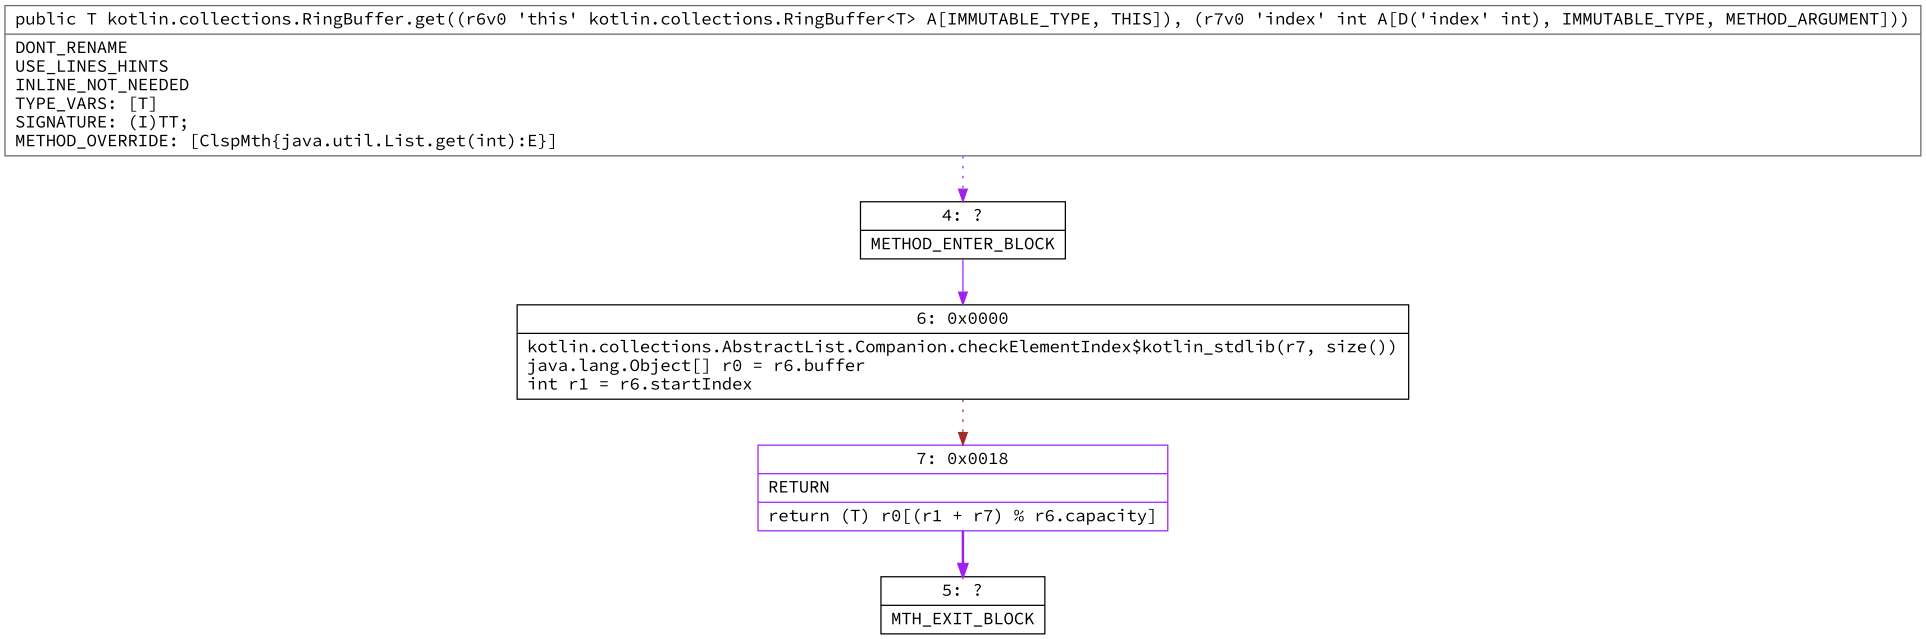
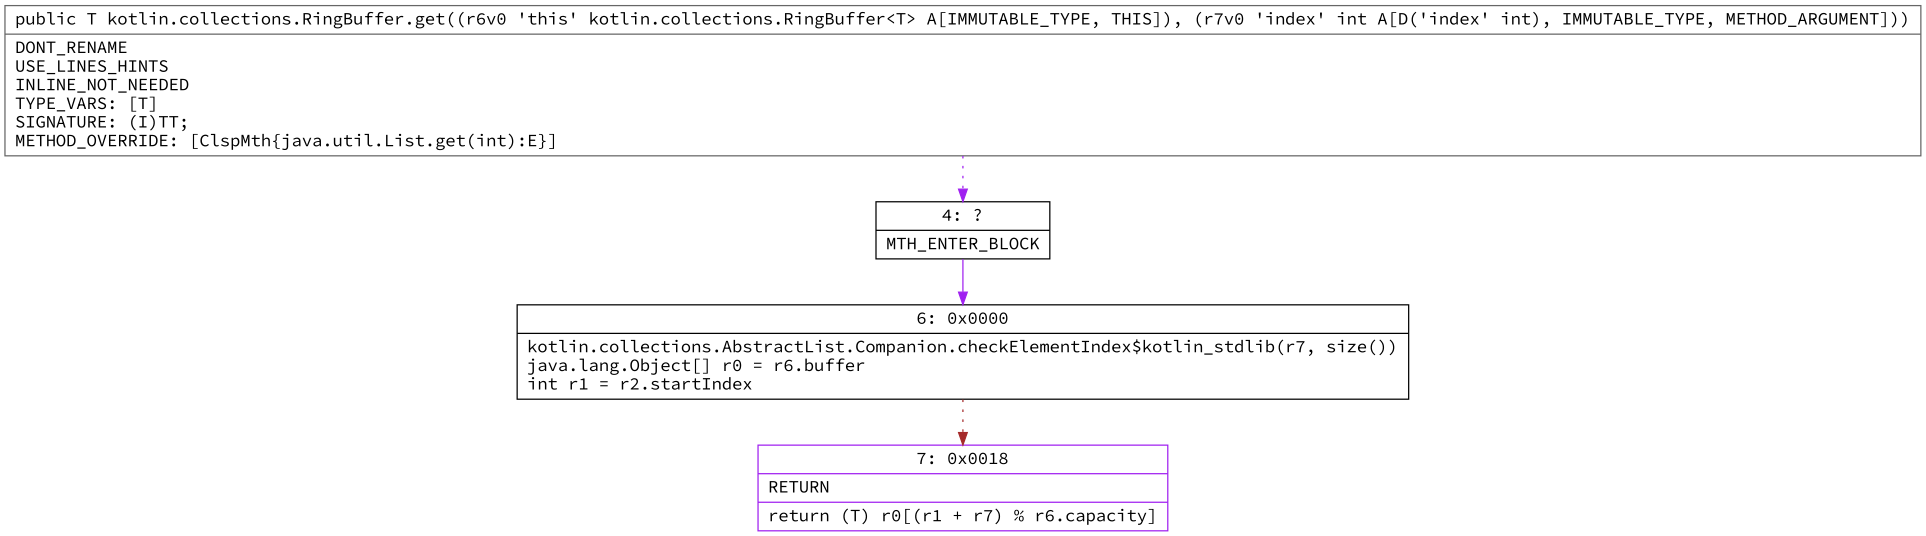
node "4: ?": text "METHOD_ENTER_BLOCK" -> "MTH_ENTER_BLOCK"
node "6: 0x0000": text "int r1 = r6.startIndex" -> "int r1 = r2.startIndex"
node "5: ?": removed
